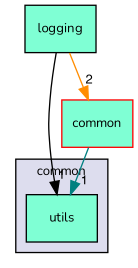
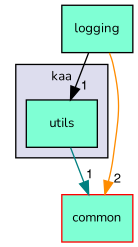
edge "common" -> "utils": reversed
cluster "common": label "common" -> "kaa"
